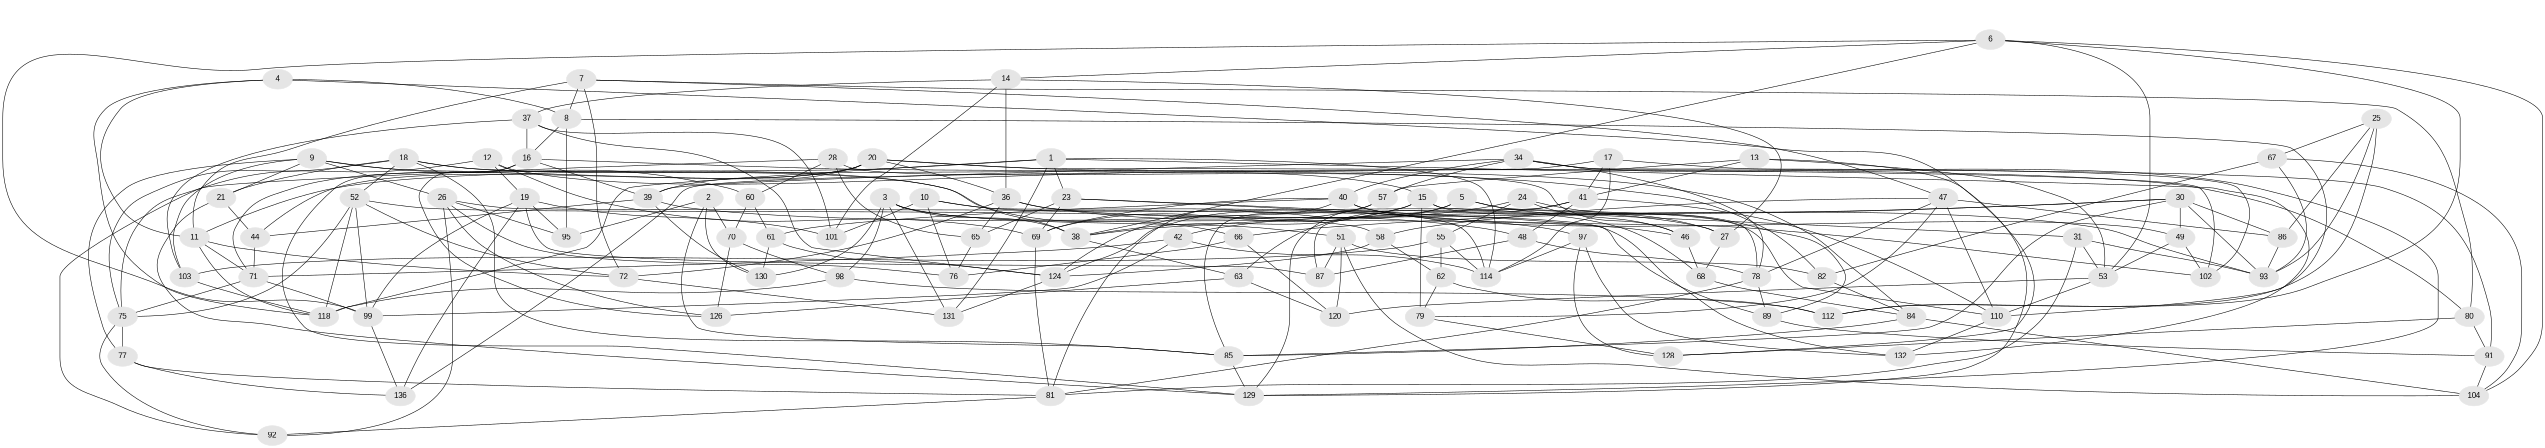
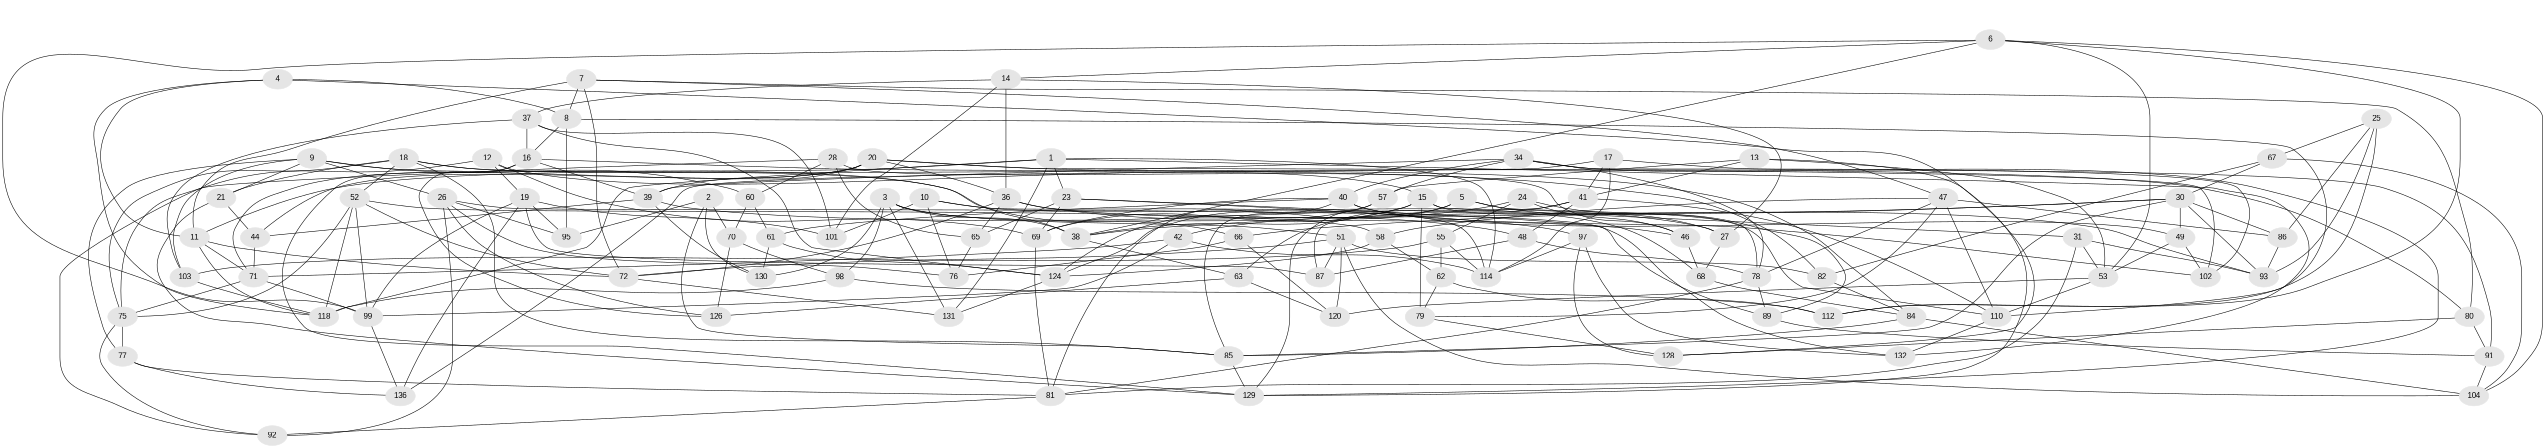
edge "67" -- "93": now "67" -- "30"
edge "51" -- "72": added
